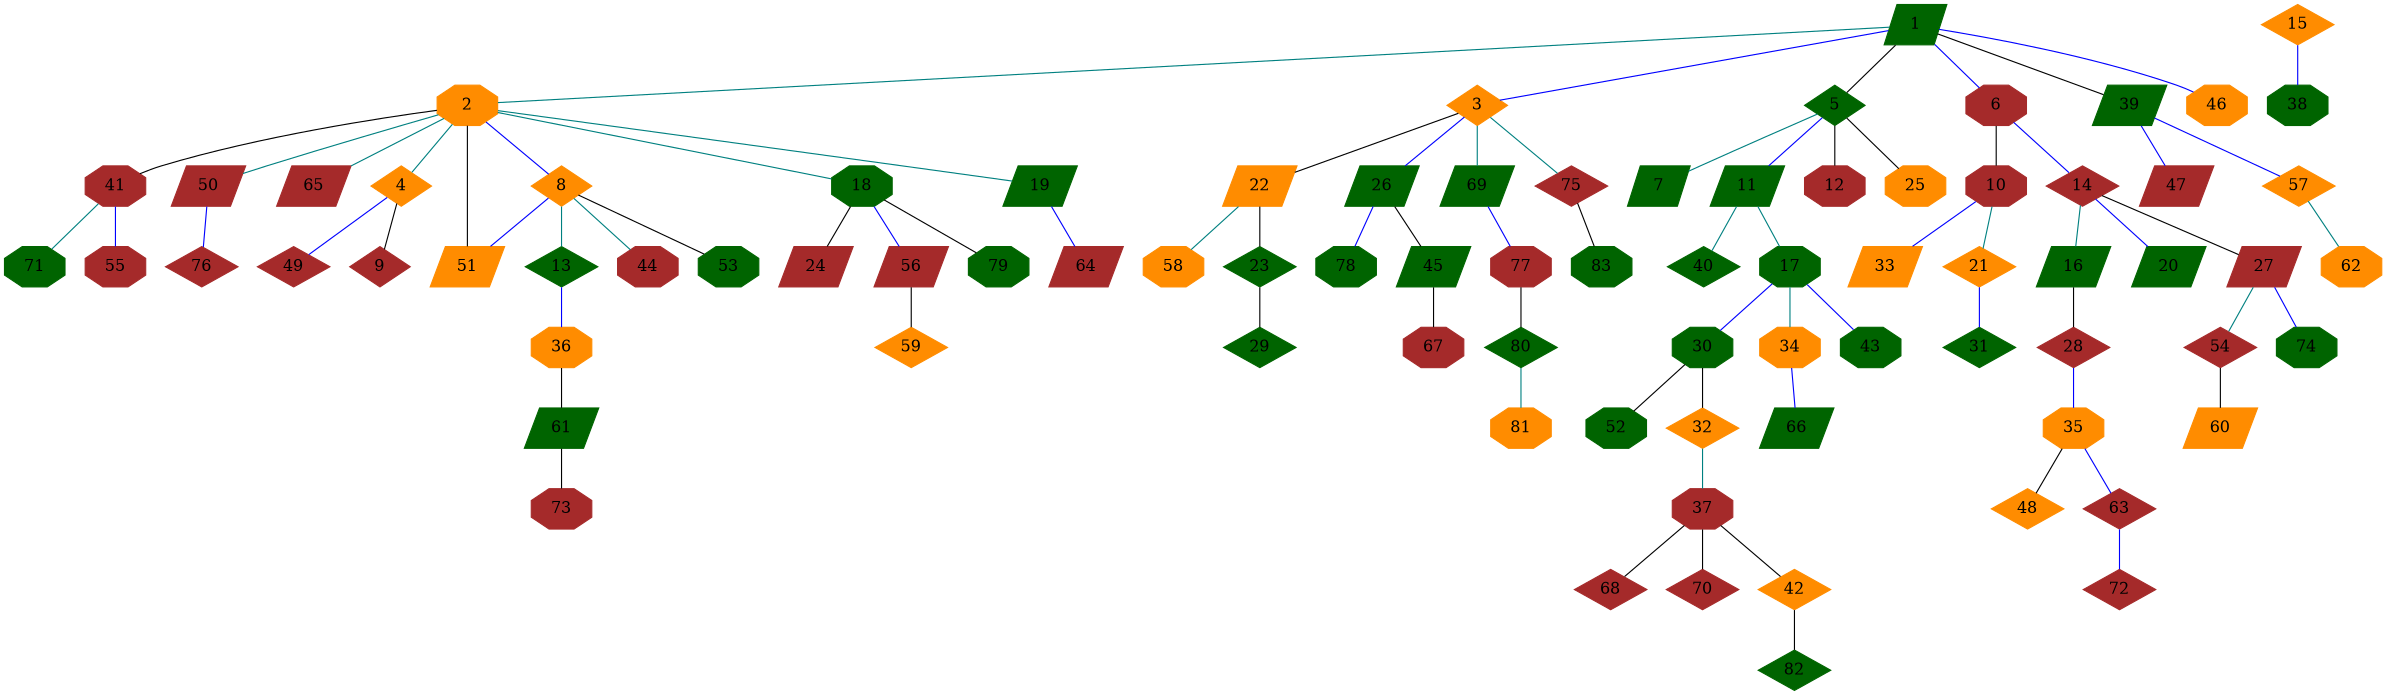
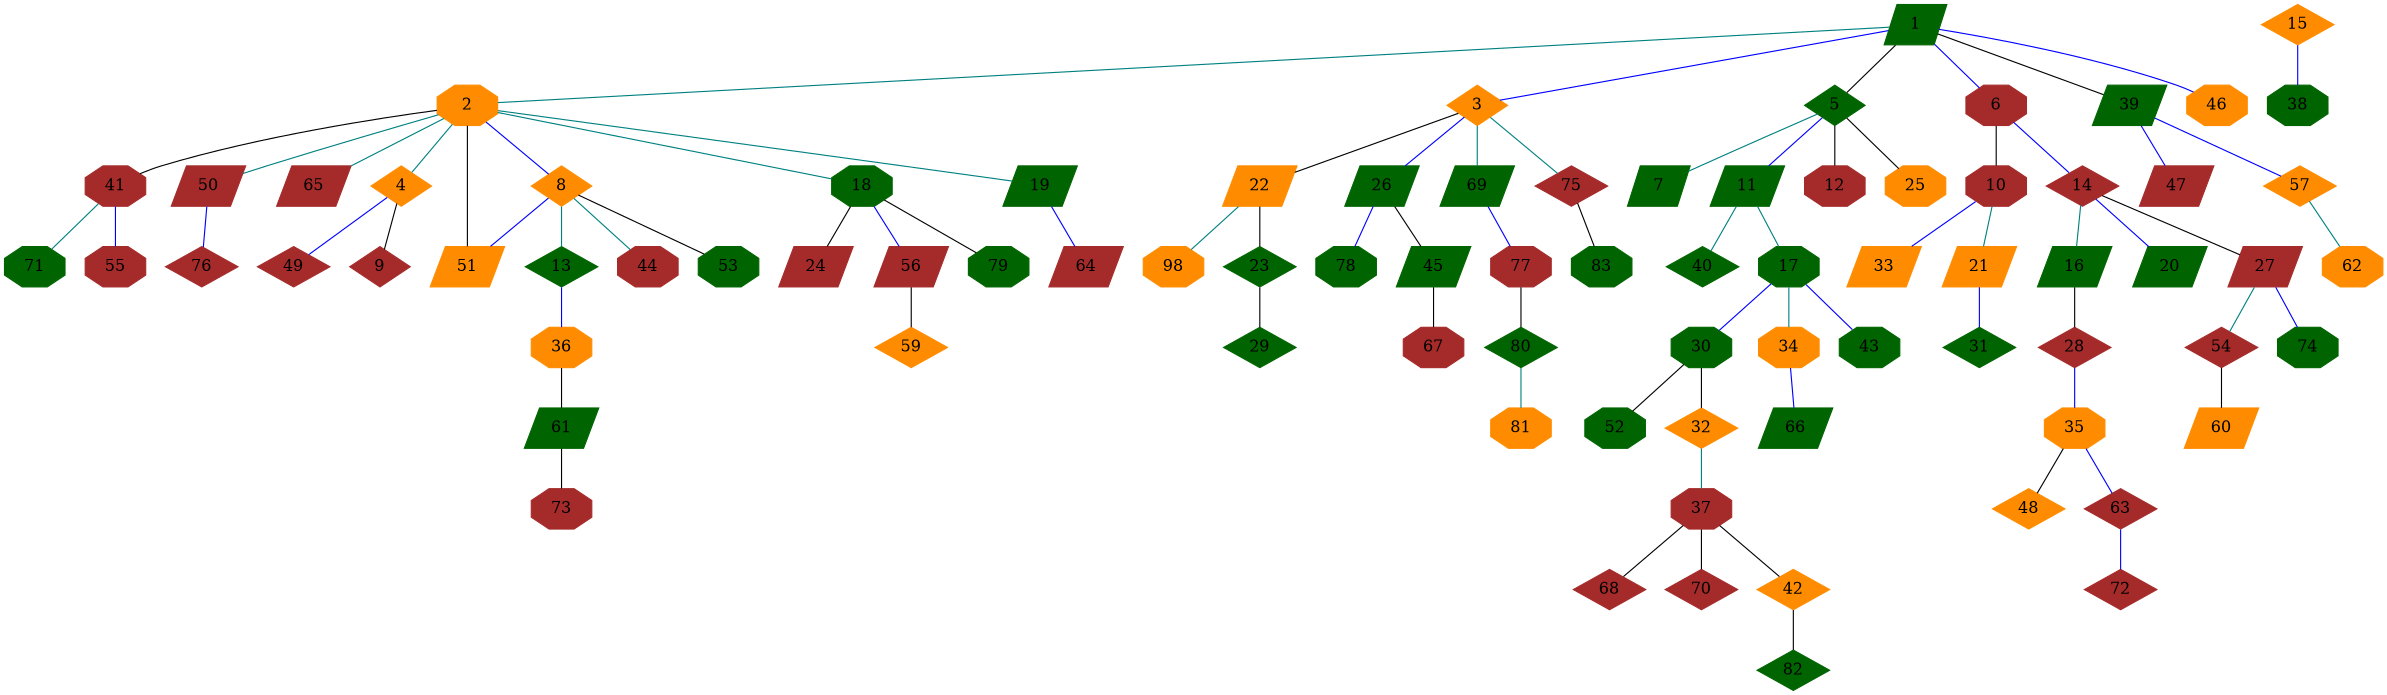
node "58": label "58" -> "98"
node "21": shape diamond -> parallelogram
